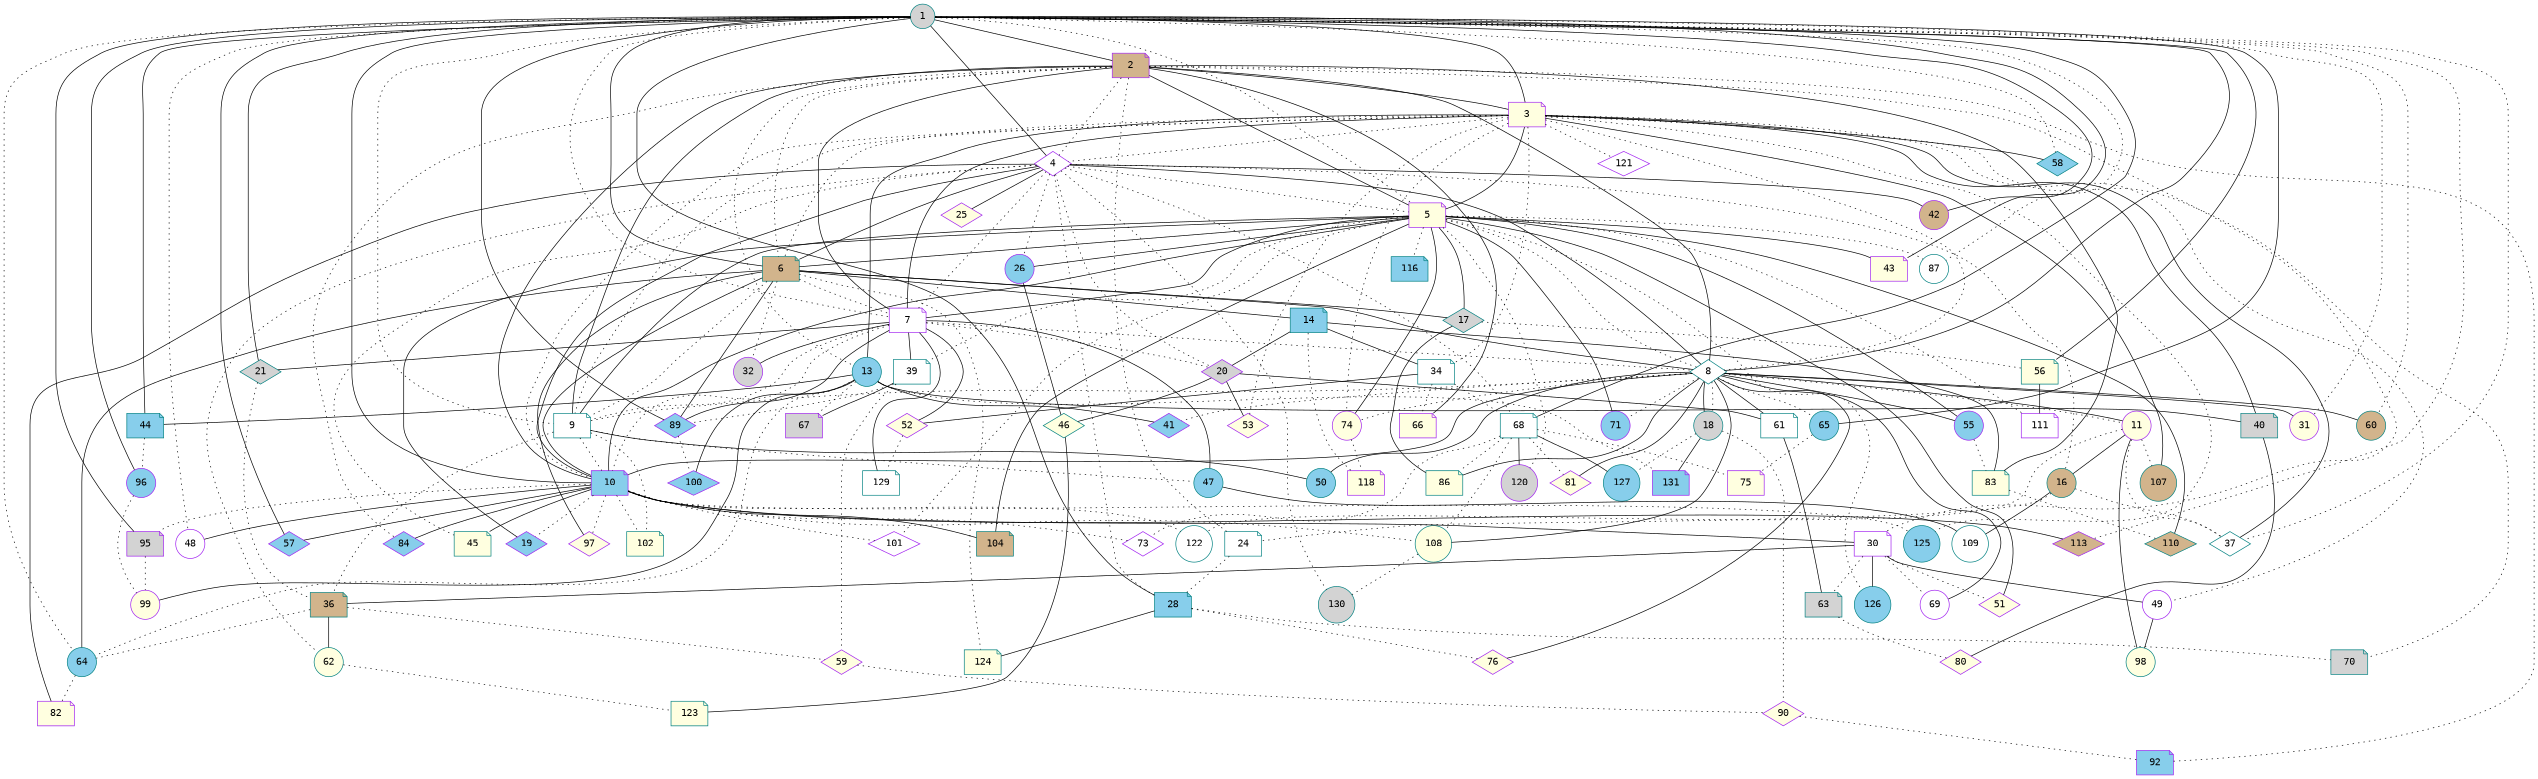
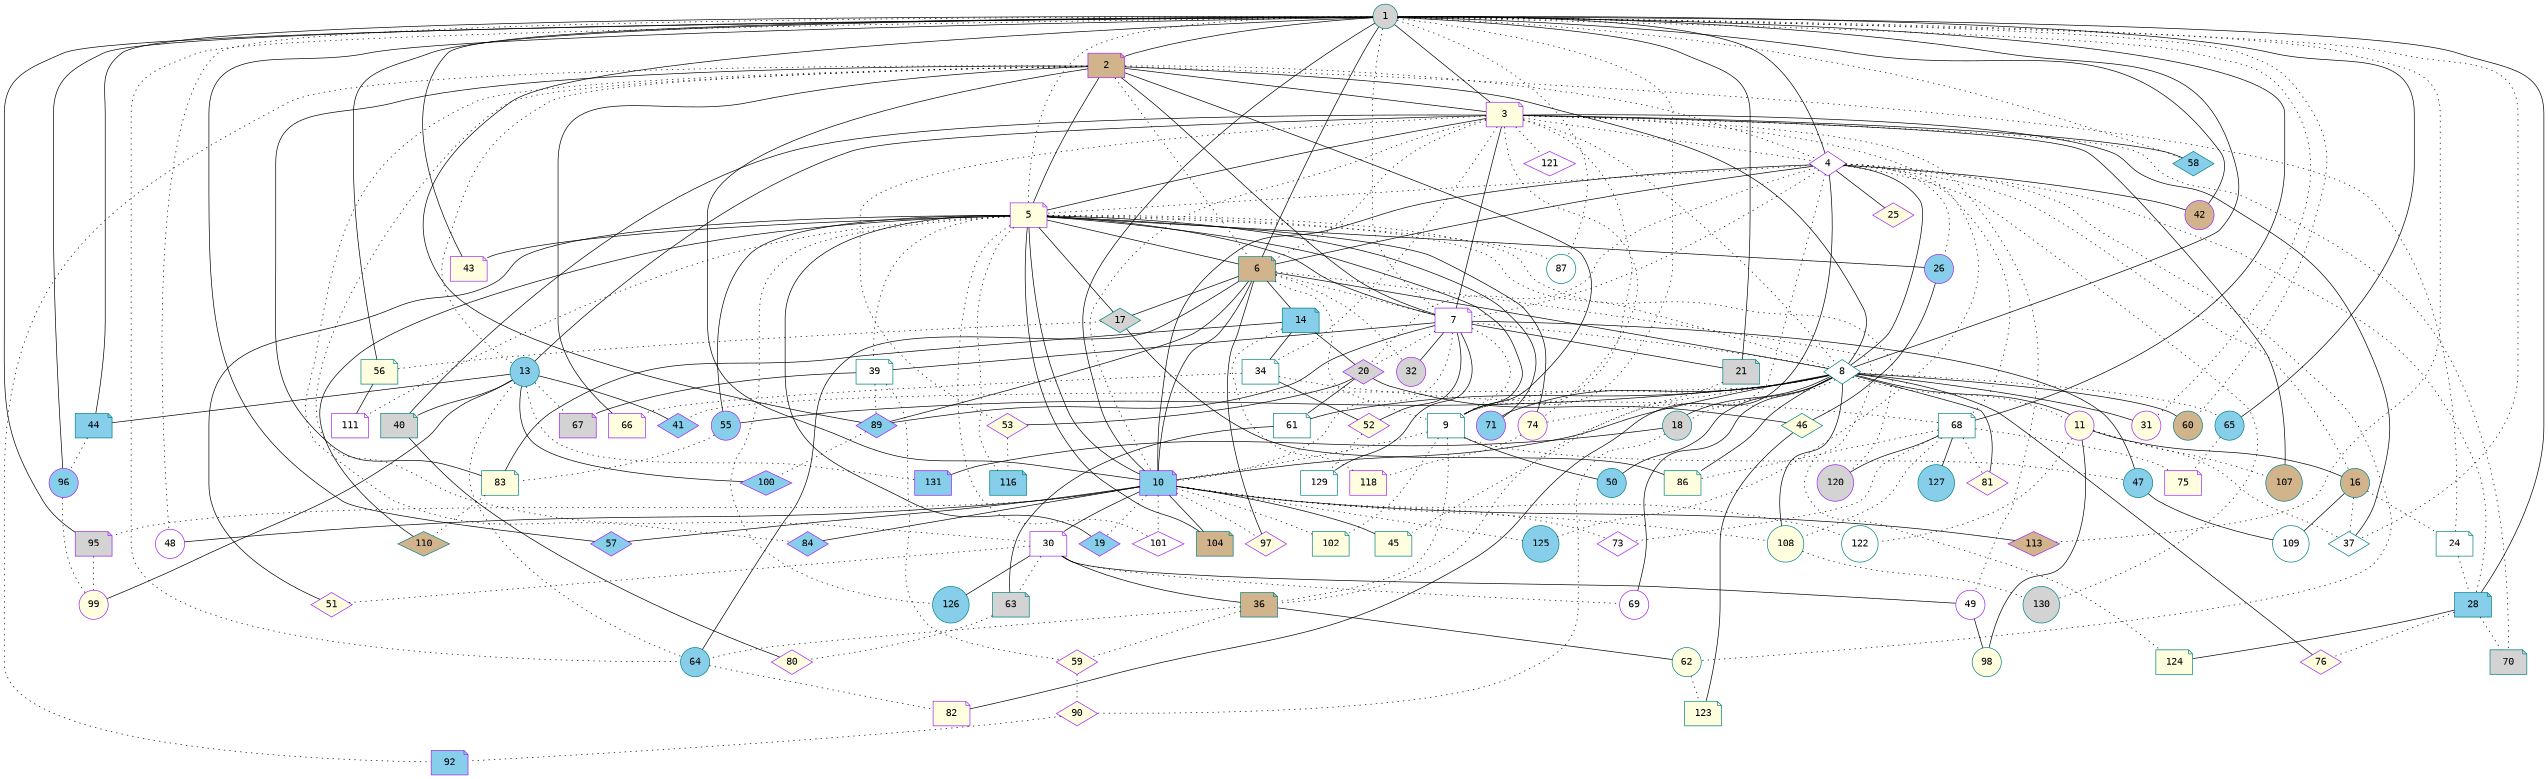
node "21": shape diamond -> note
edge "8" -- "71": style dotted -> solid
edge "18" -- "127": removed
edge "53" -- "116": added
